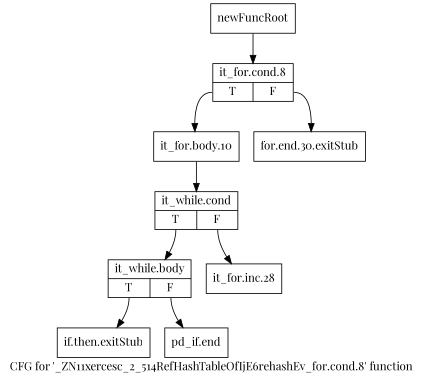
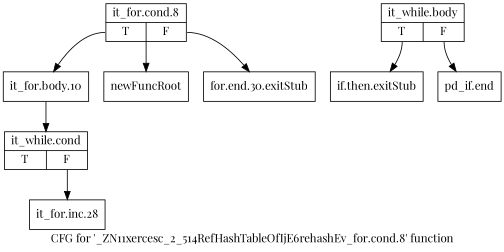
edge "newFuncRoot" -> "it_for.cond.8": reversed
edge "it_while.cond" -> "it_while.body": removed
